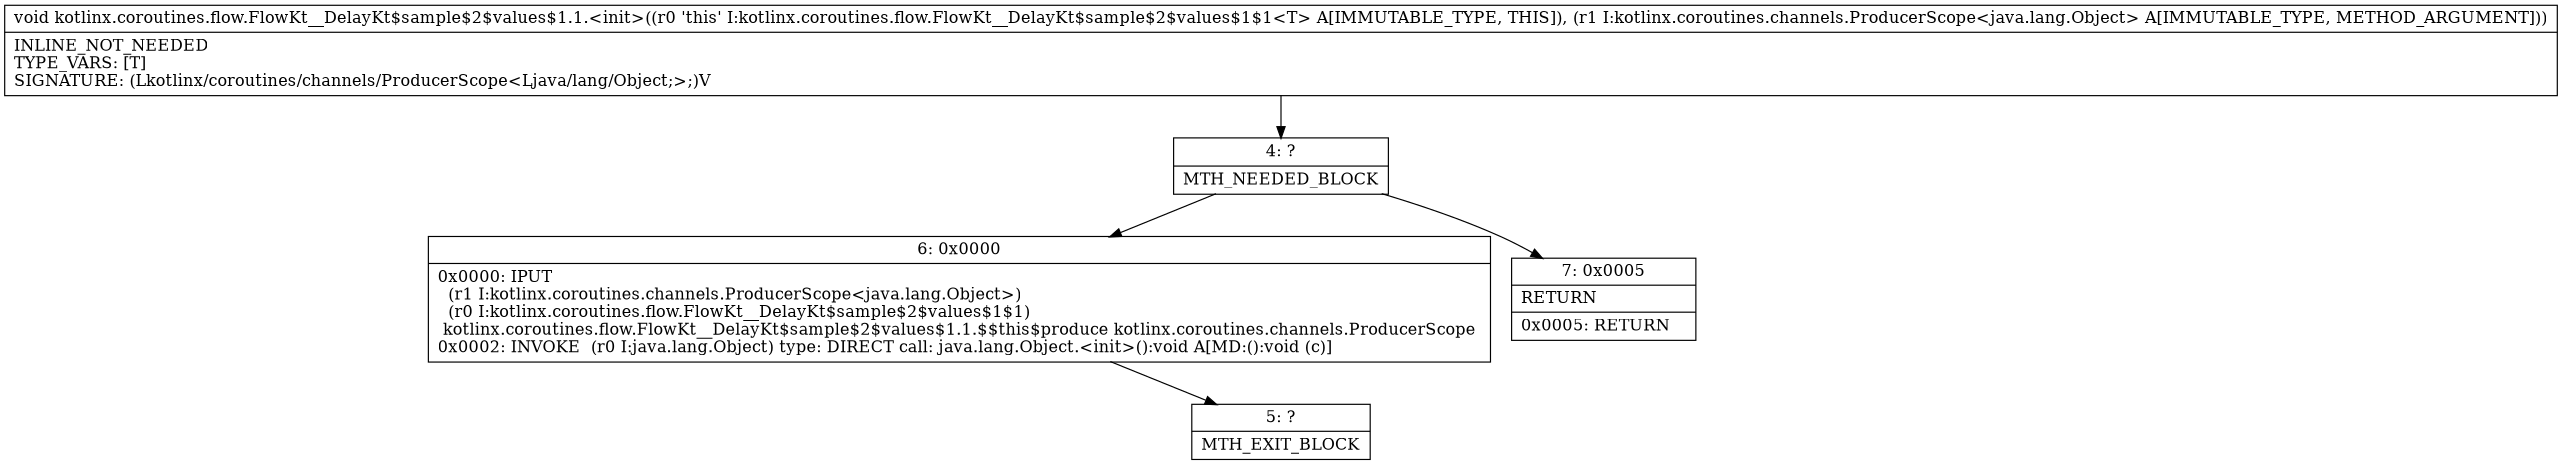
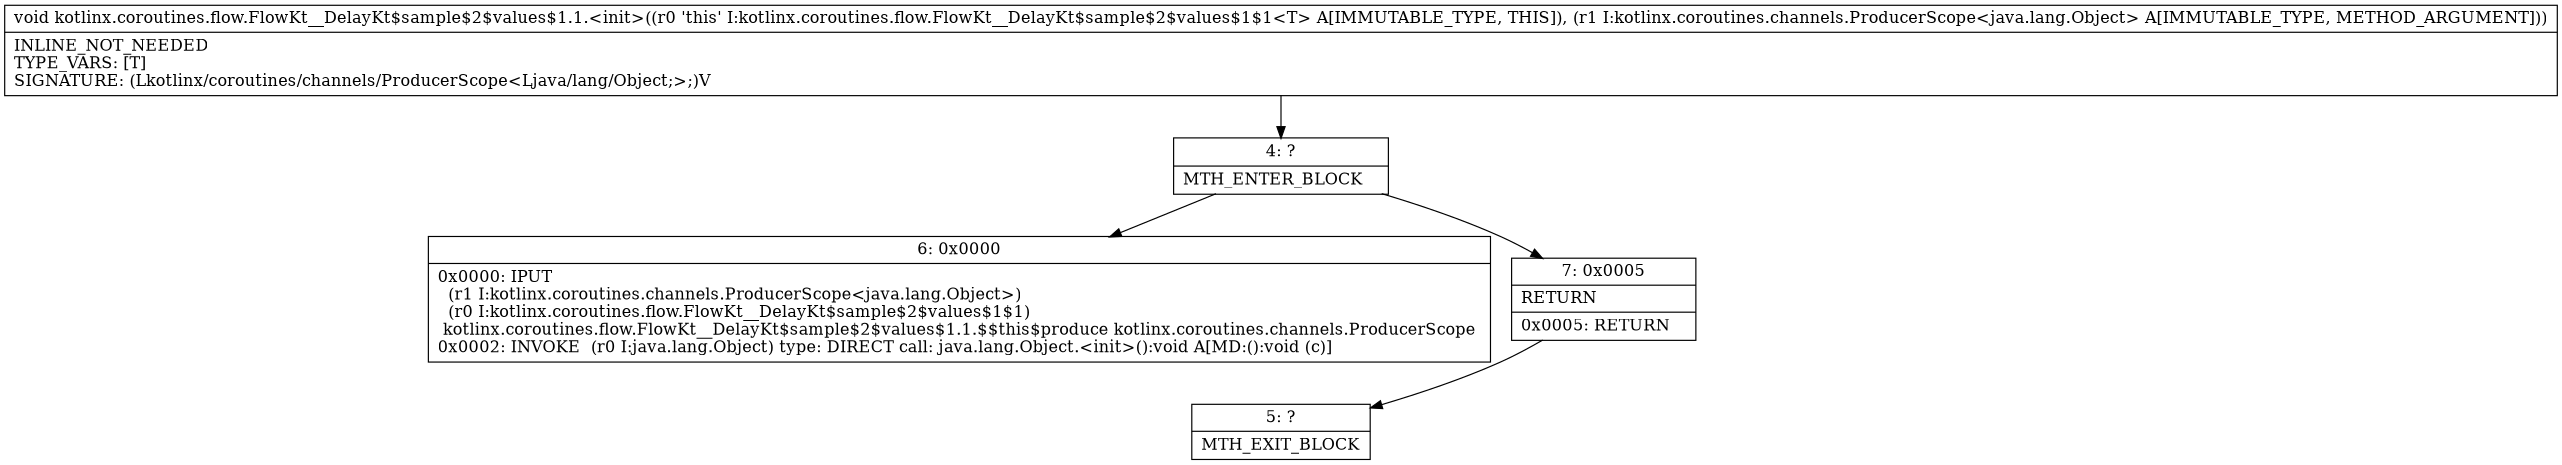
node "4: ?": text "MTH_NEEDED_BLOCK" -> "MTH_ENTER_BLOCK"
edge "6: 0x0000" -> "5: ?": now "7: 0x0005" -> "5: ?"
